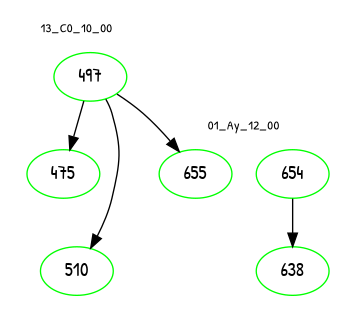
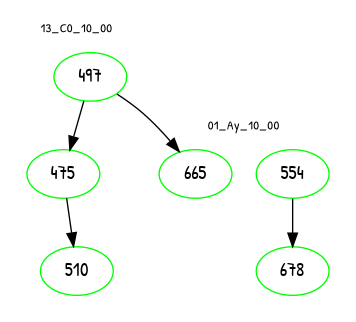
cluster "01_Ay_12_00": label "01_Ay_12_00" -> "01_Ay_10_00"
edge "497" -> "510": now "475" -> "510"
node "655": label "655" -> "665"
node "654": label "654" -> "554"
node "638": label "638" -> "678"
